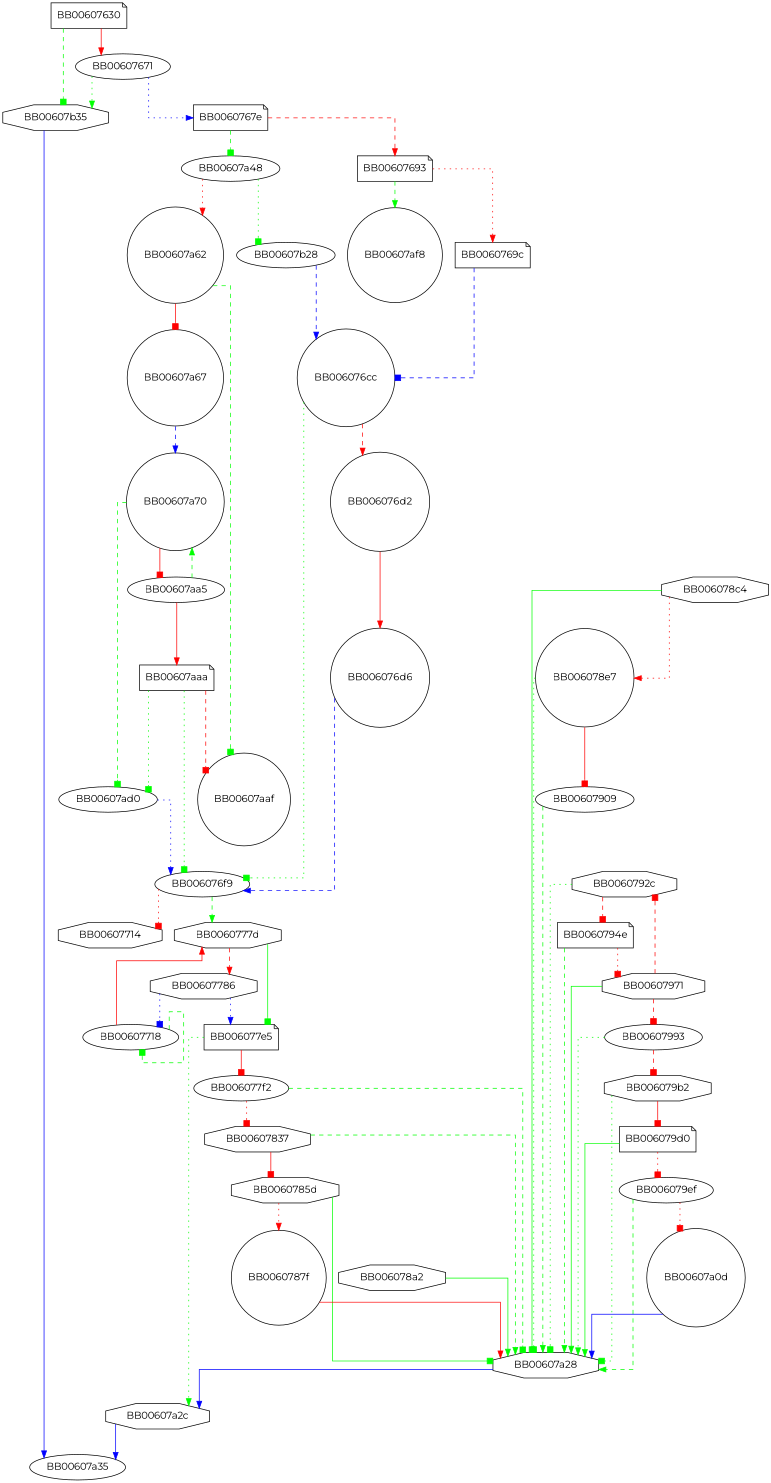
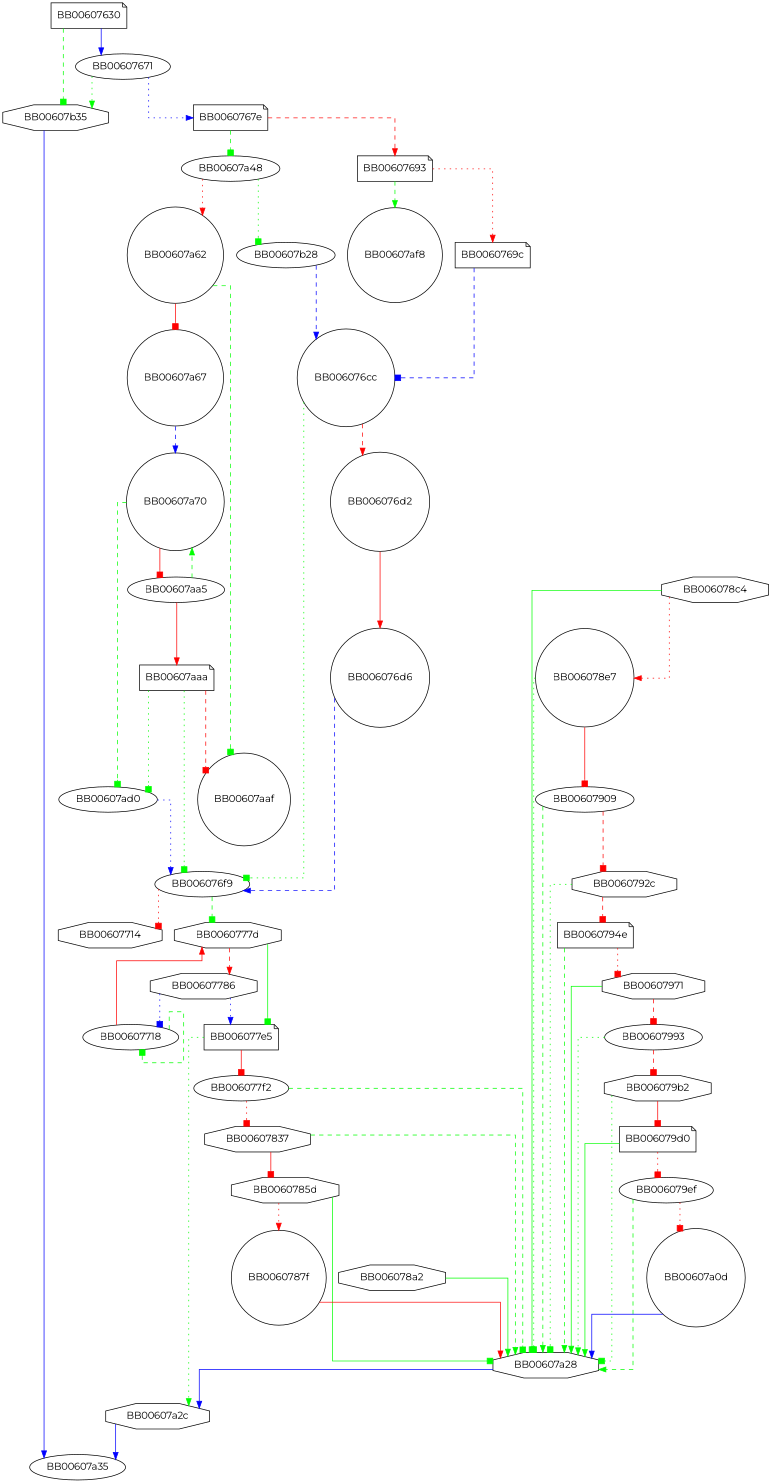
edge "BB00607630" -> "BB00607671": color red -> blue
edge "BB006076f9" -> "BB0060777d": arrowhead normal -> box
edge "BB00607971" -> "BB0060792c": now "BB00607909" -> "BB0060792c"
